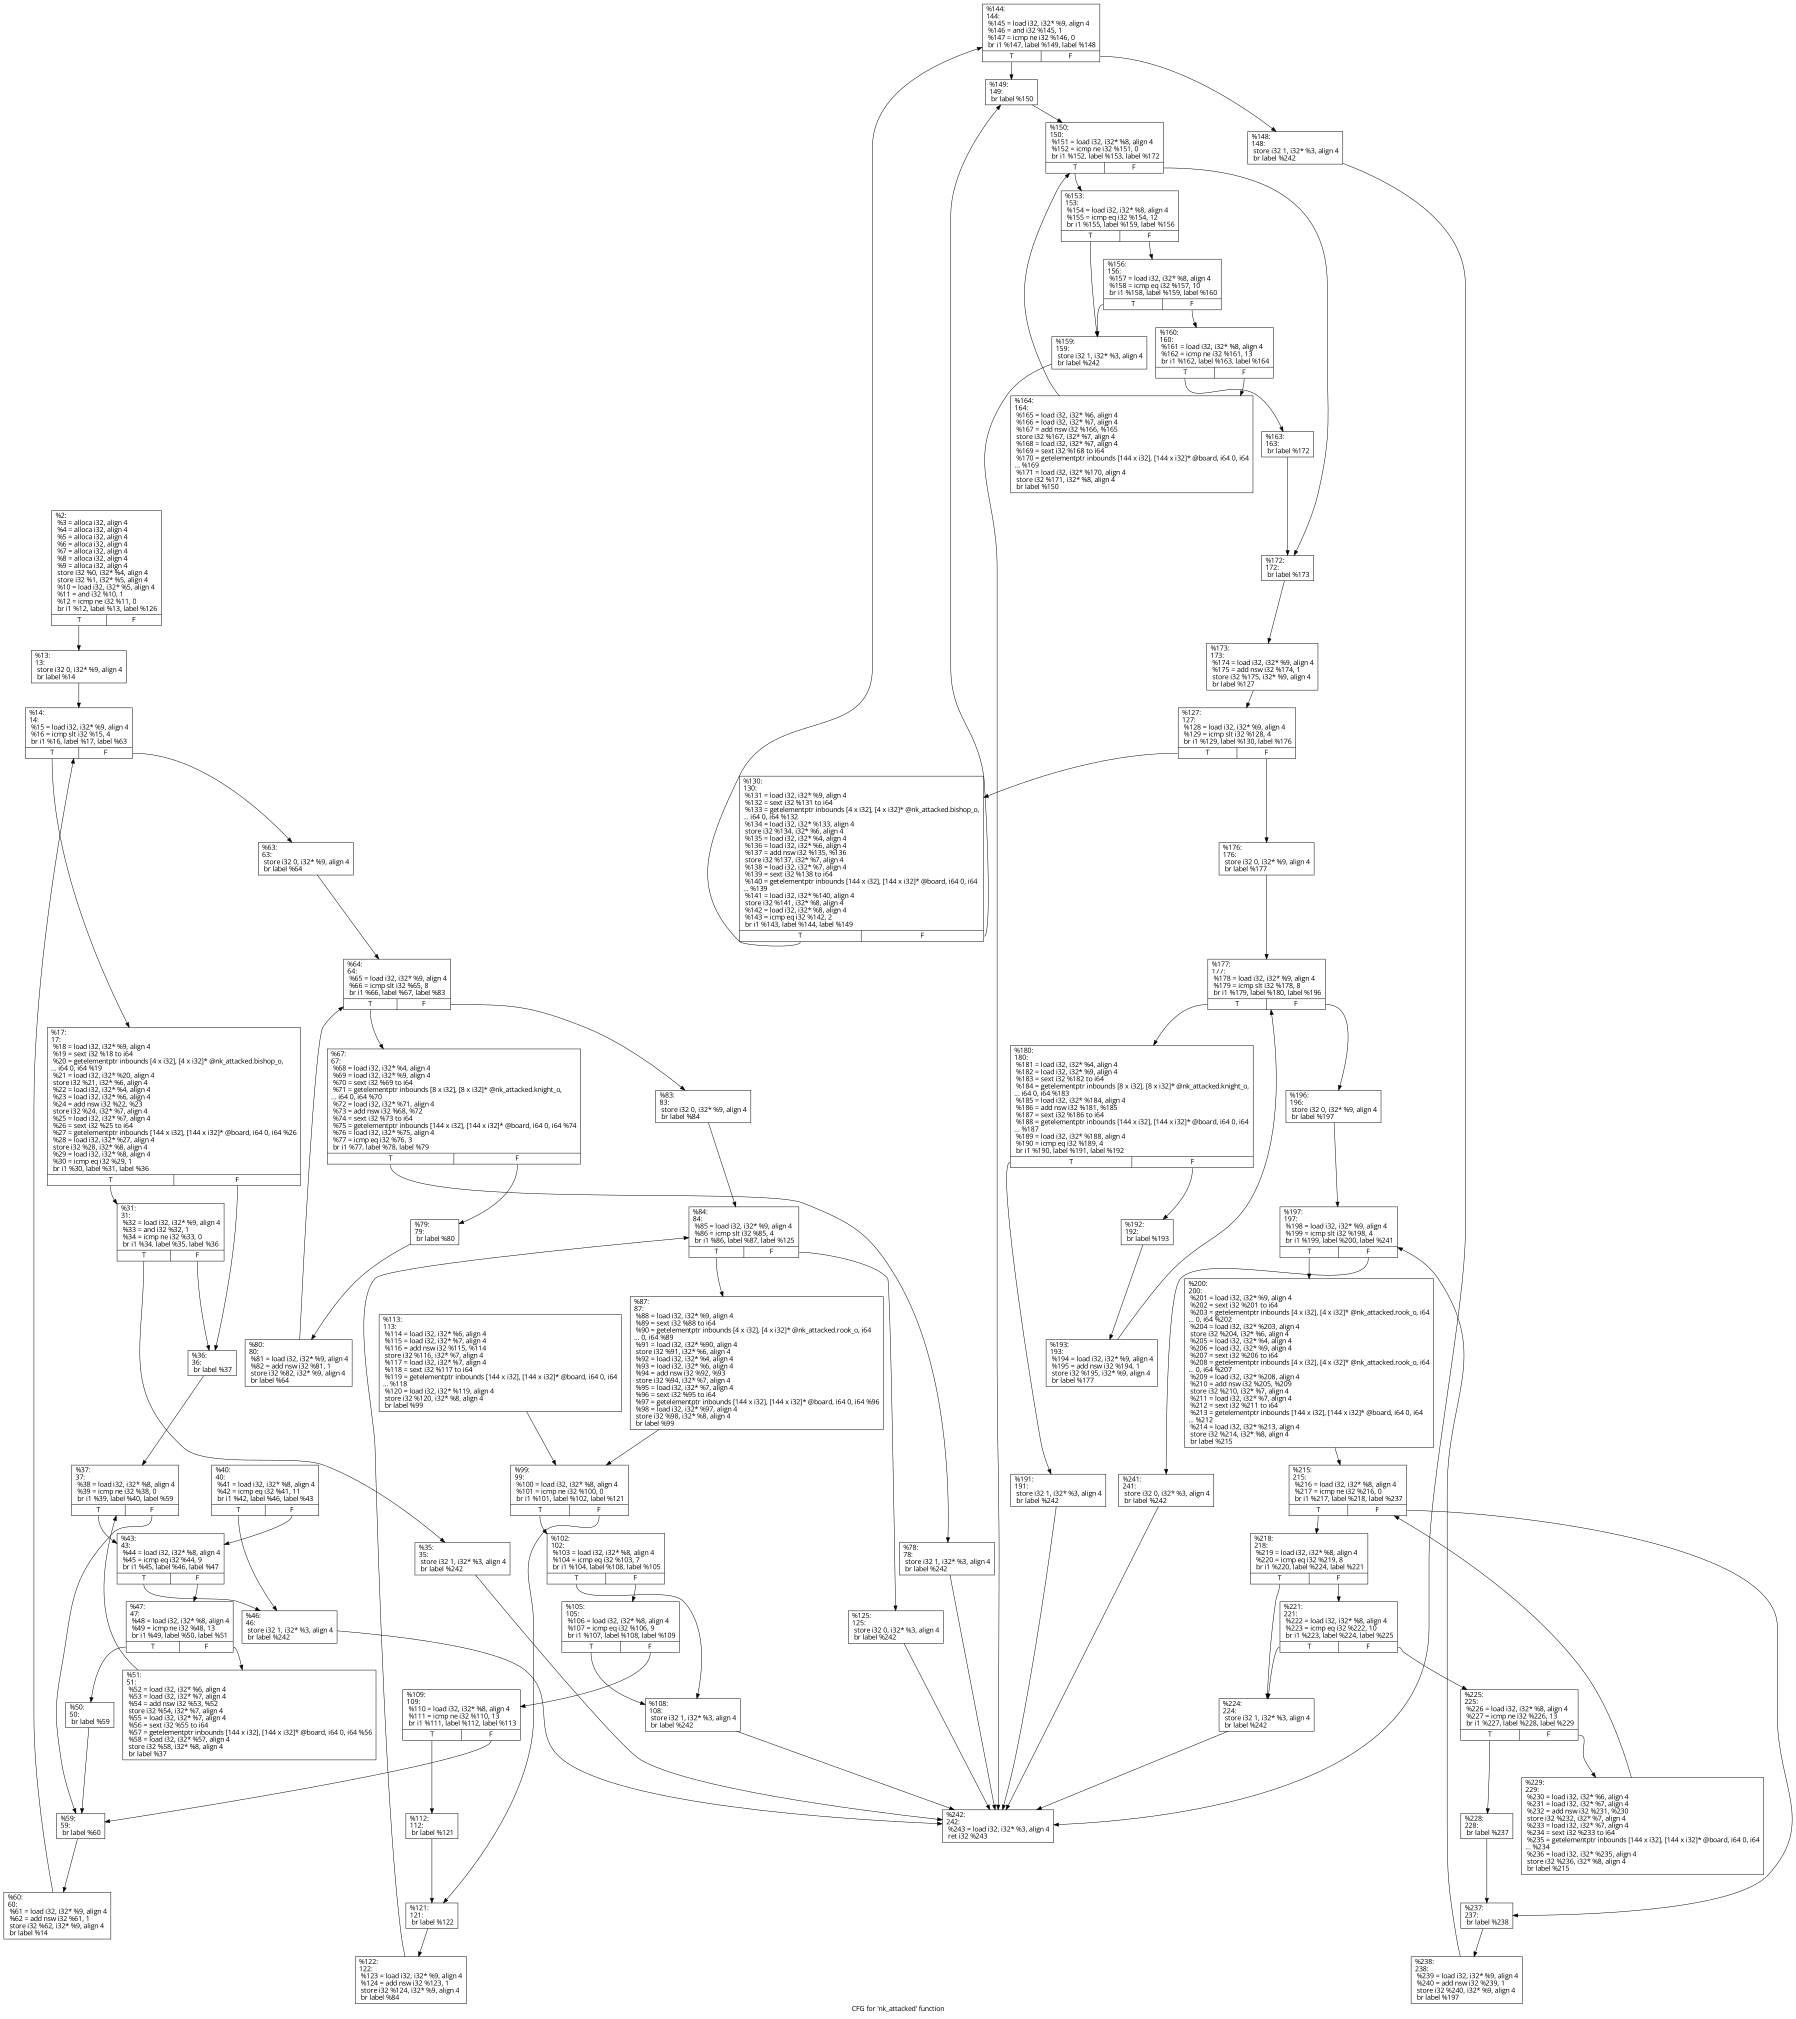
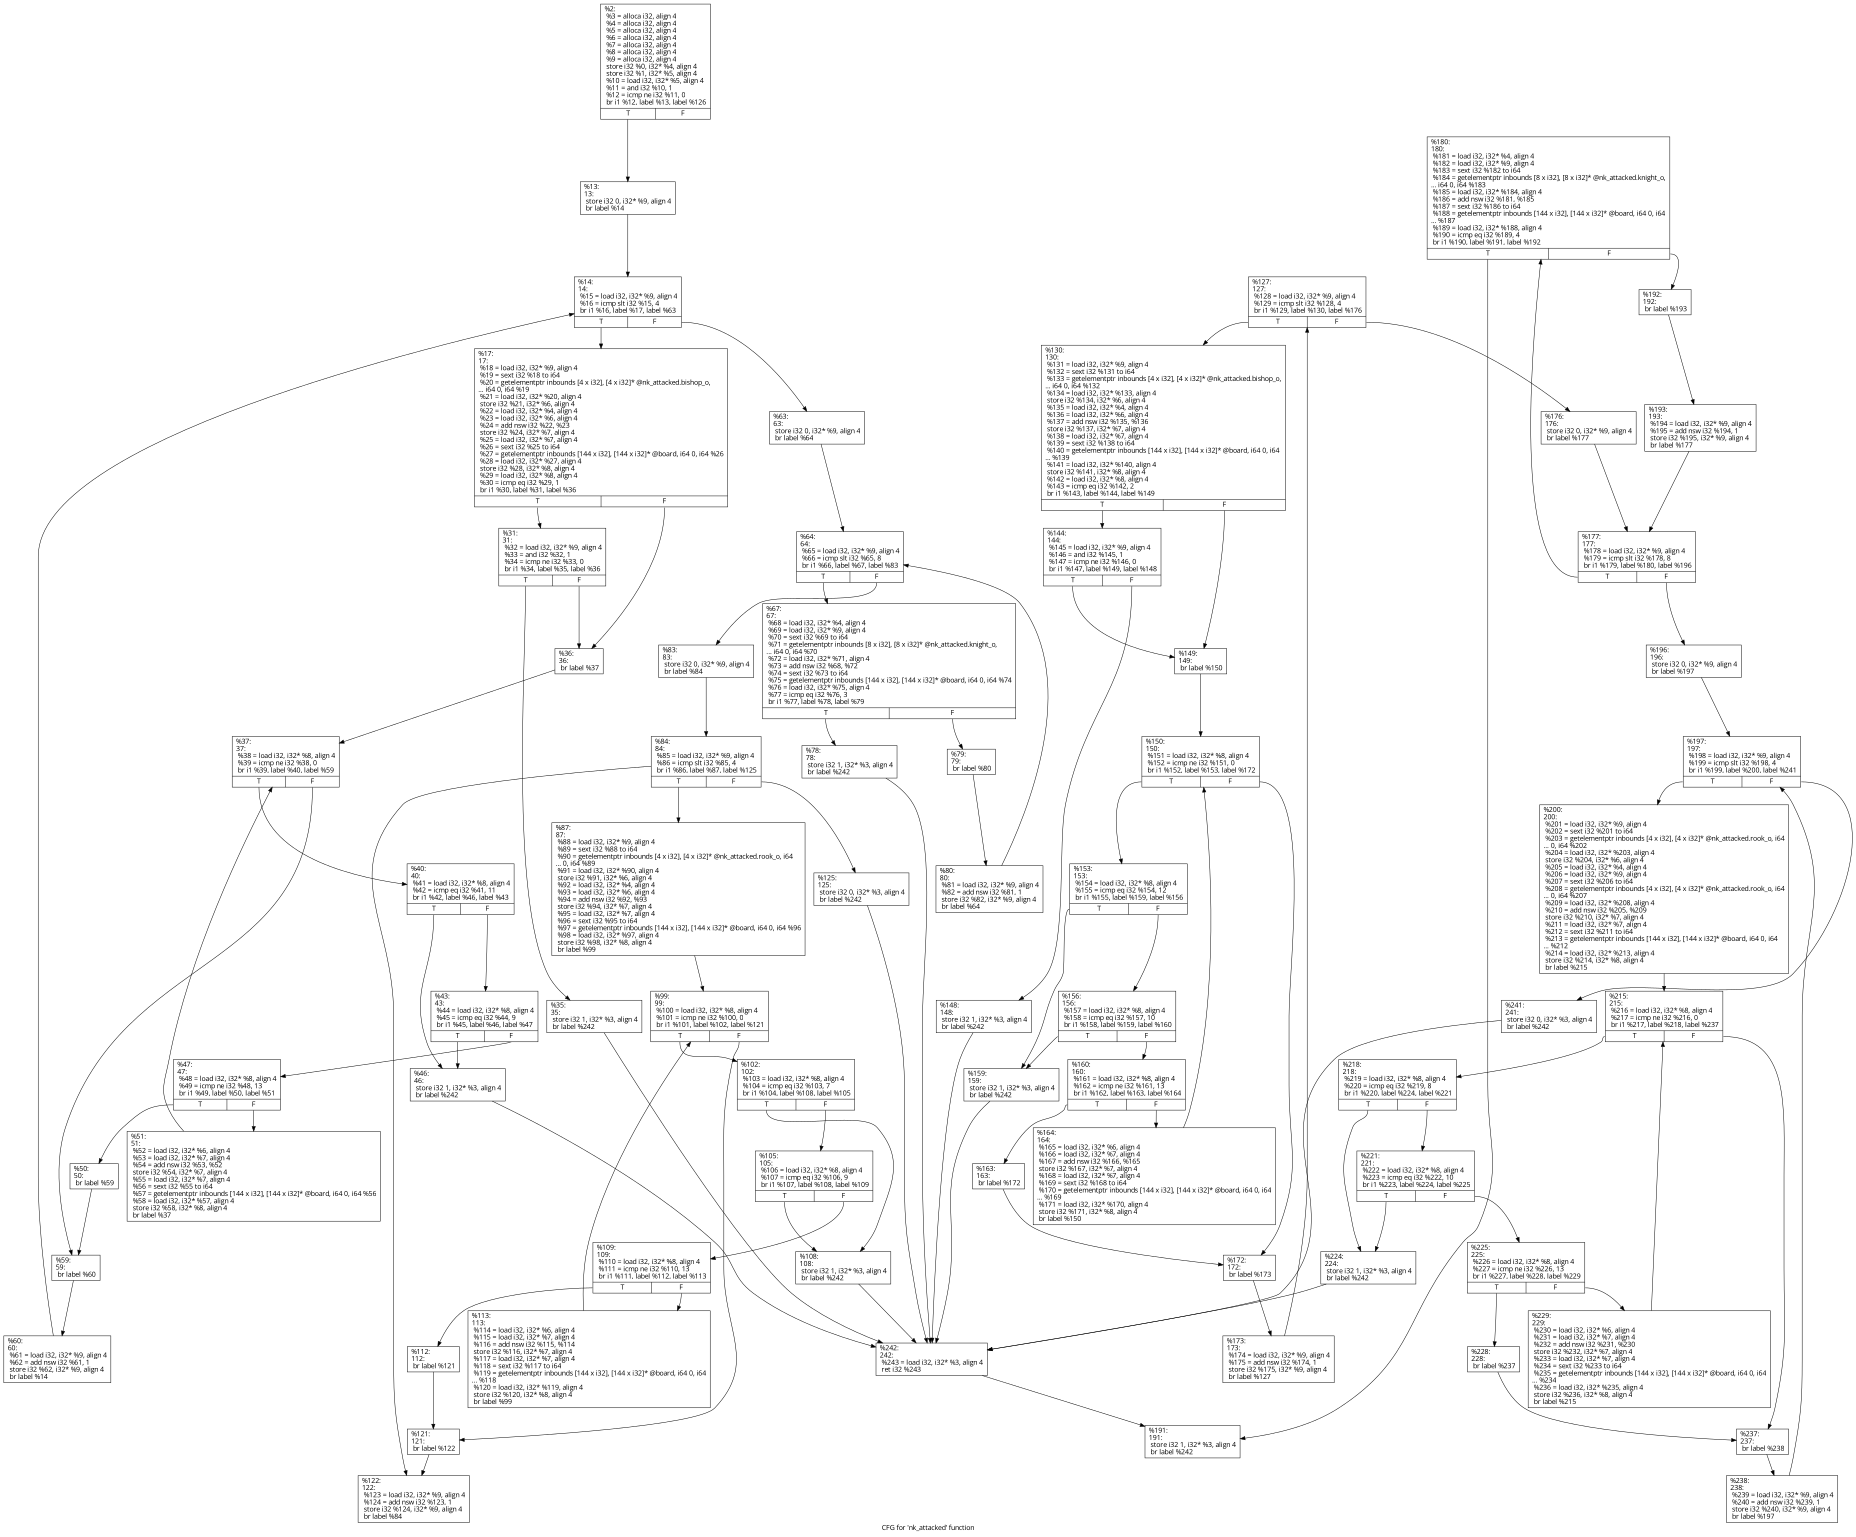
edge "%122:" -> "%84:": reversed
edge "%37:" -> "%43:": now "%37:" -> "%40:"
edge "%191:" -> "%242:": reversed
edge "%109:" -> "%59:": now "%109:" -> "%113:"
